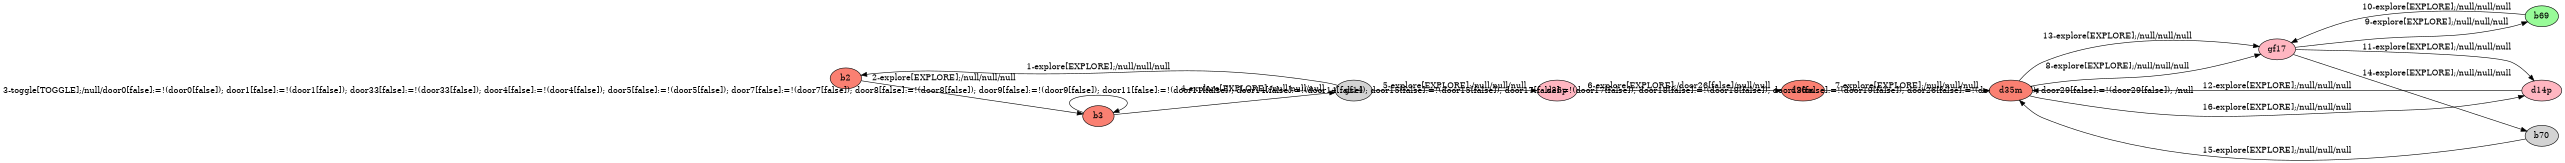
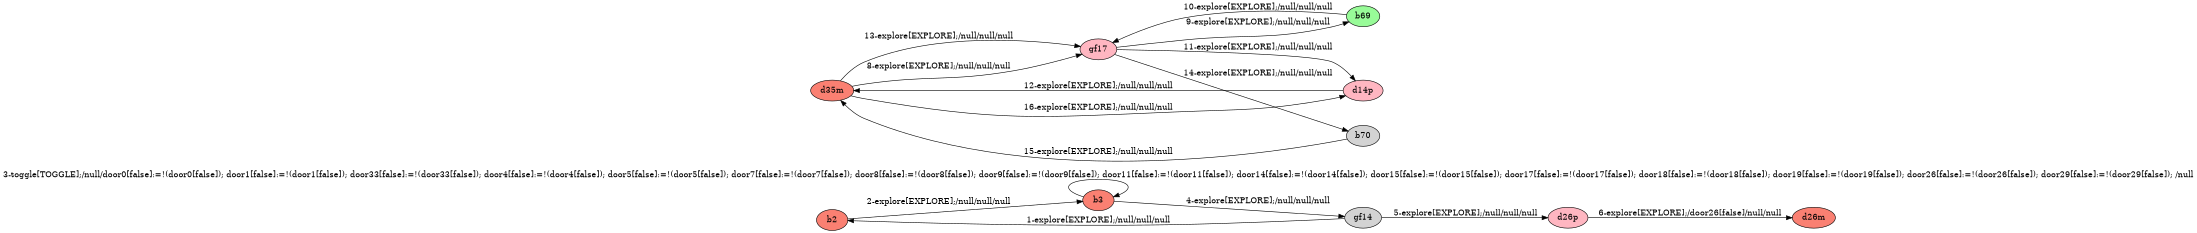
edge "d26m" -> "d35m": removed, label "7-explore[EXPLORE];/null/null/null"
